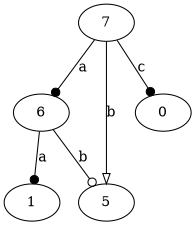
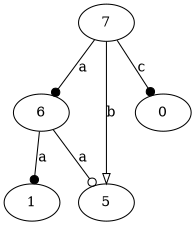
edge "6" -> "5": label "b" -> "a"
